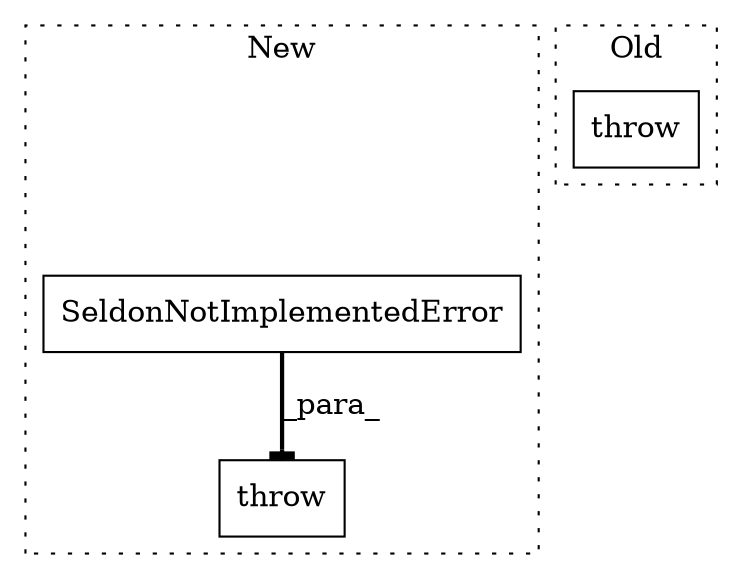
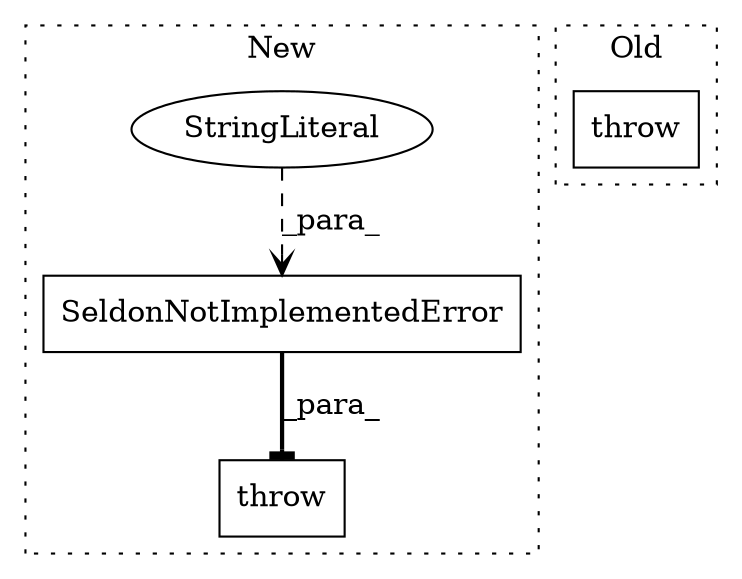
node "StringLiteral": added
